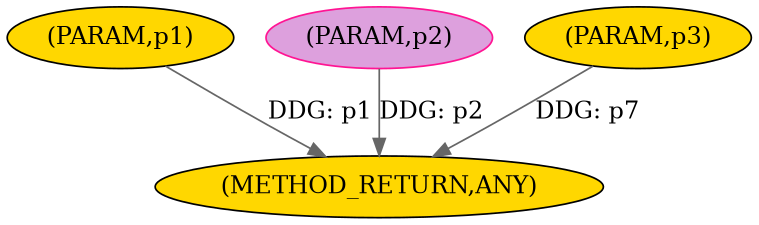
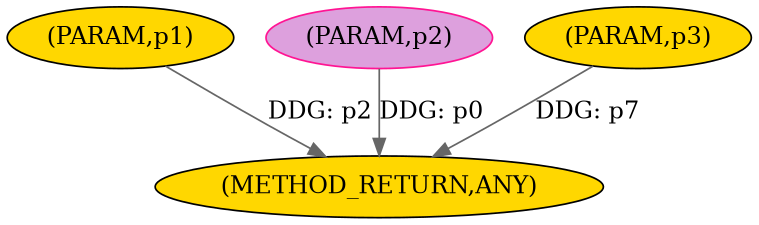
edge "(PARAM,p1)" -> "(METHOD_RETURN,ANY)": label "DDG: p1" -> "DDG: p2"
edge "(PARAM,p2)" -> "(METHOD_RETURN,ANY)": label "DDG: p2" -> "DDG: p0"
